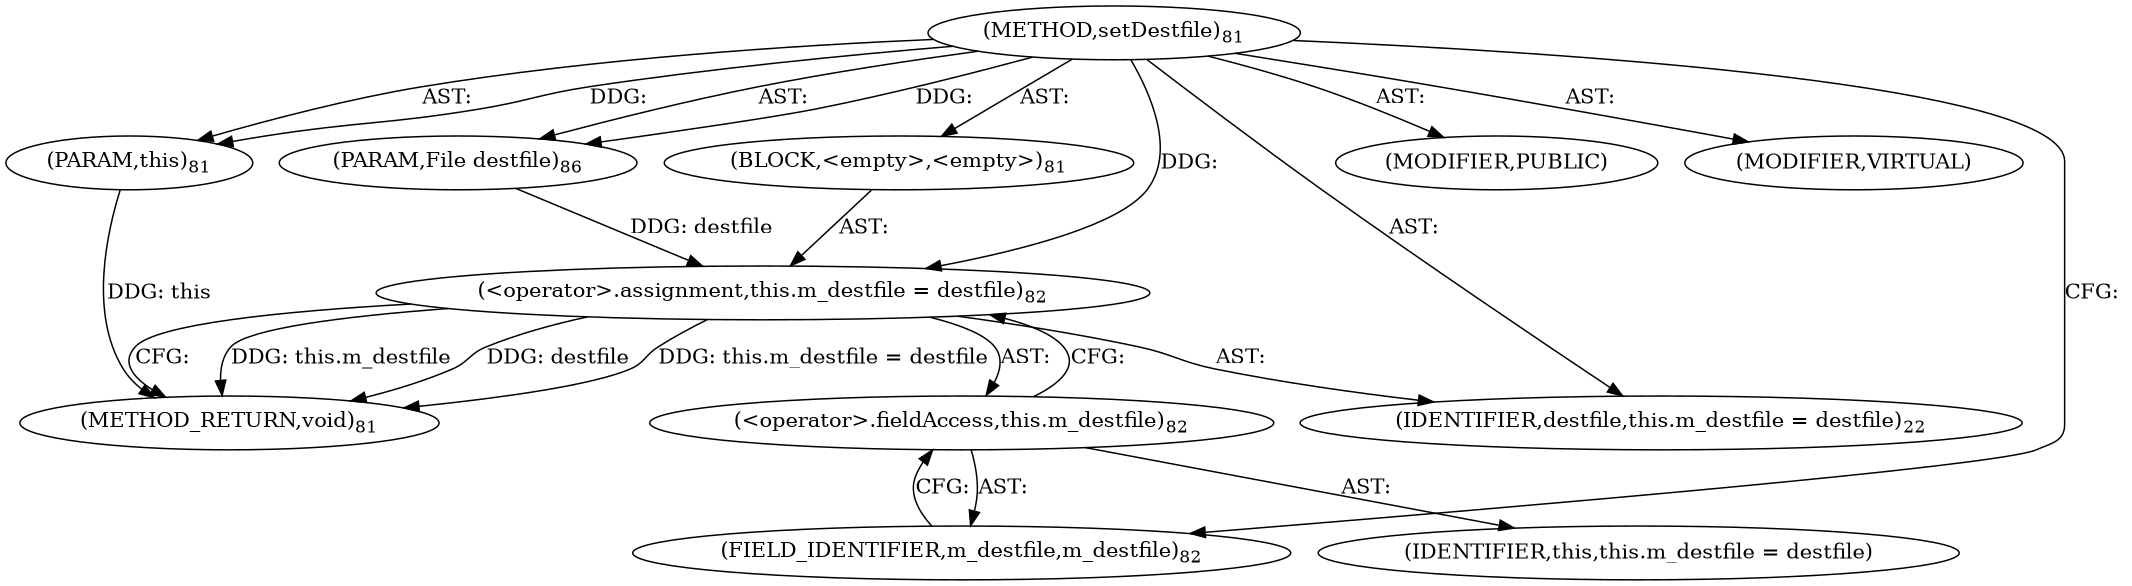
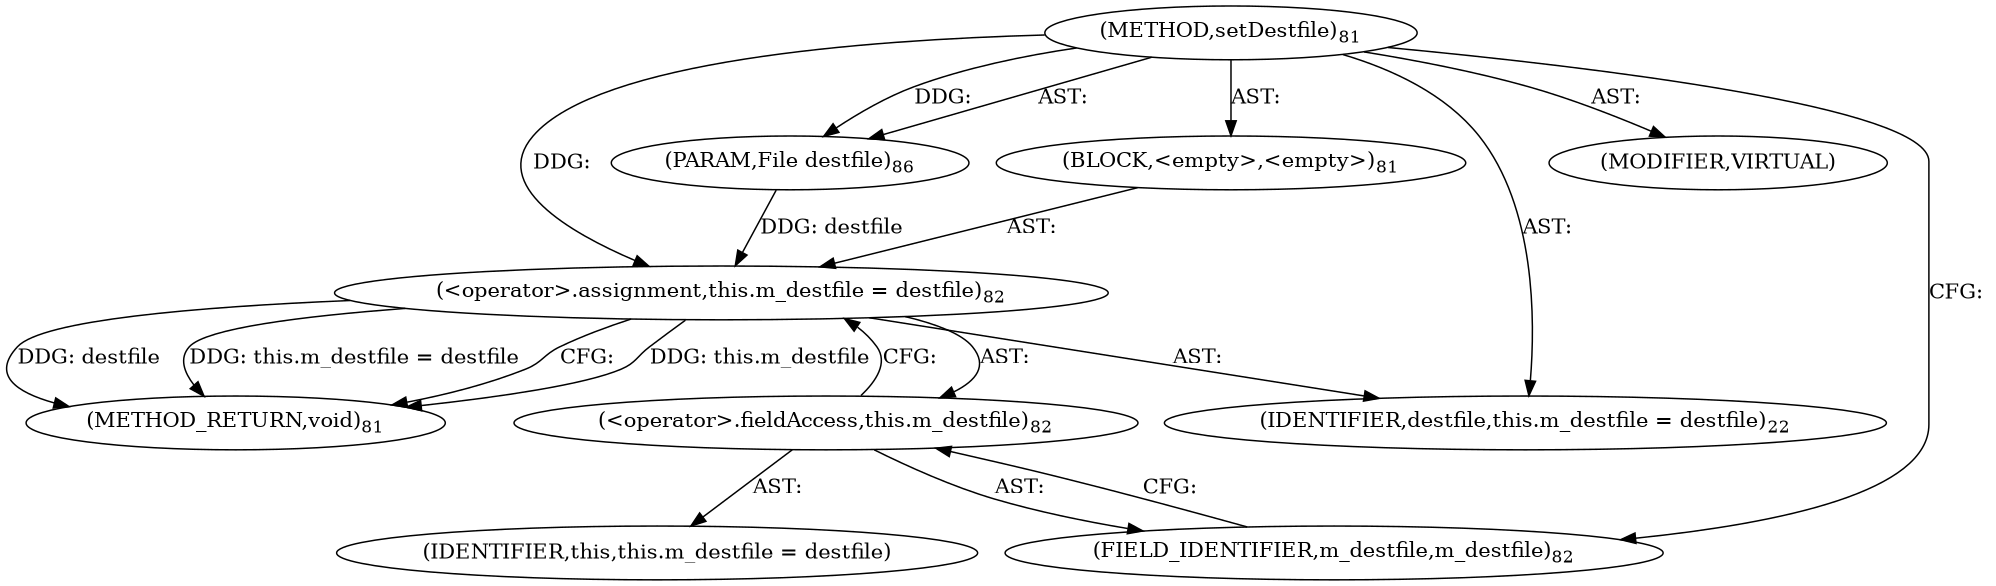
node "(PARAM,this)": removed
node "(MODIFIER,PUBLIC)": removed
